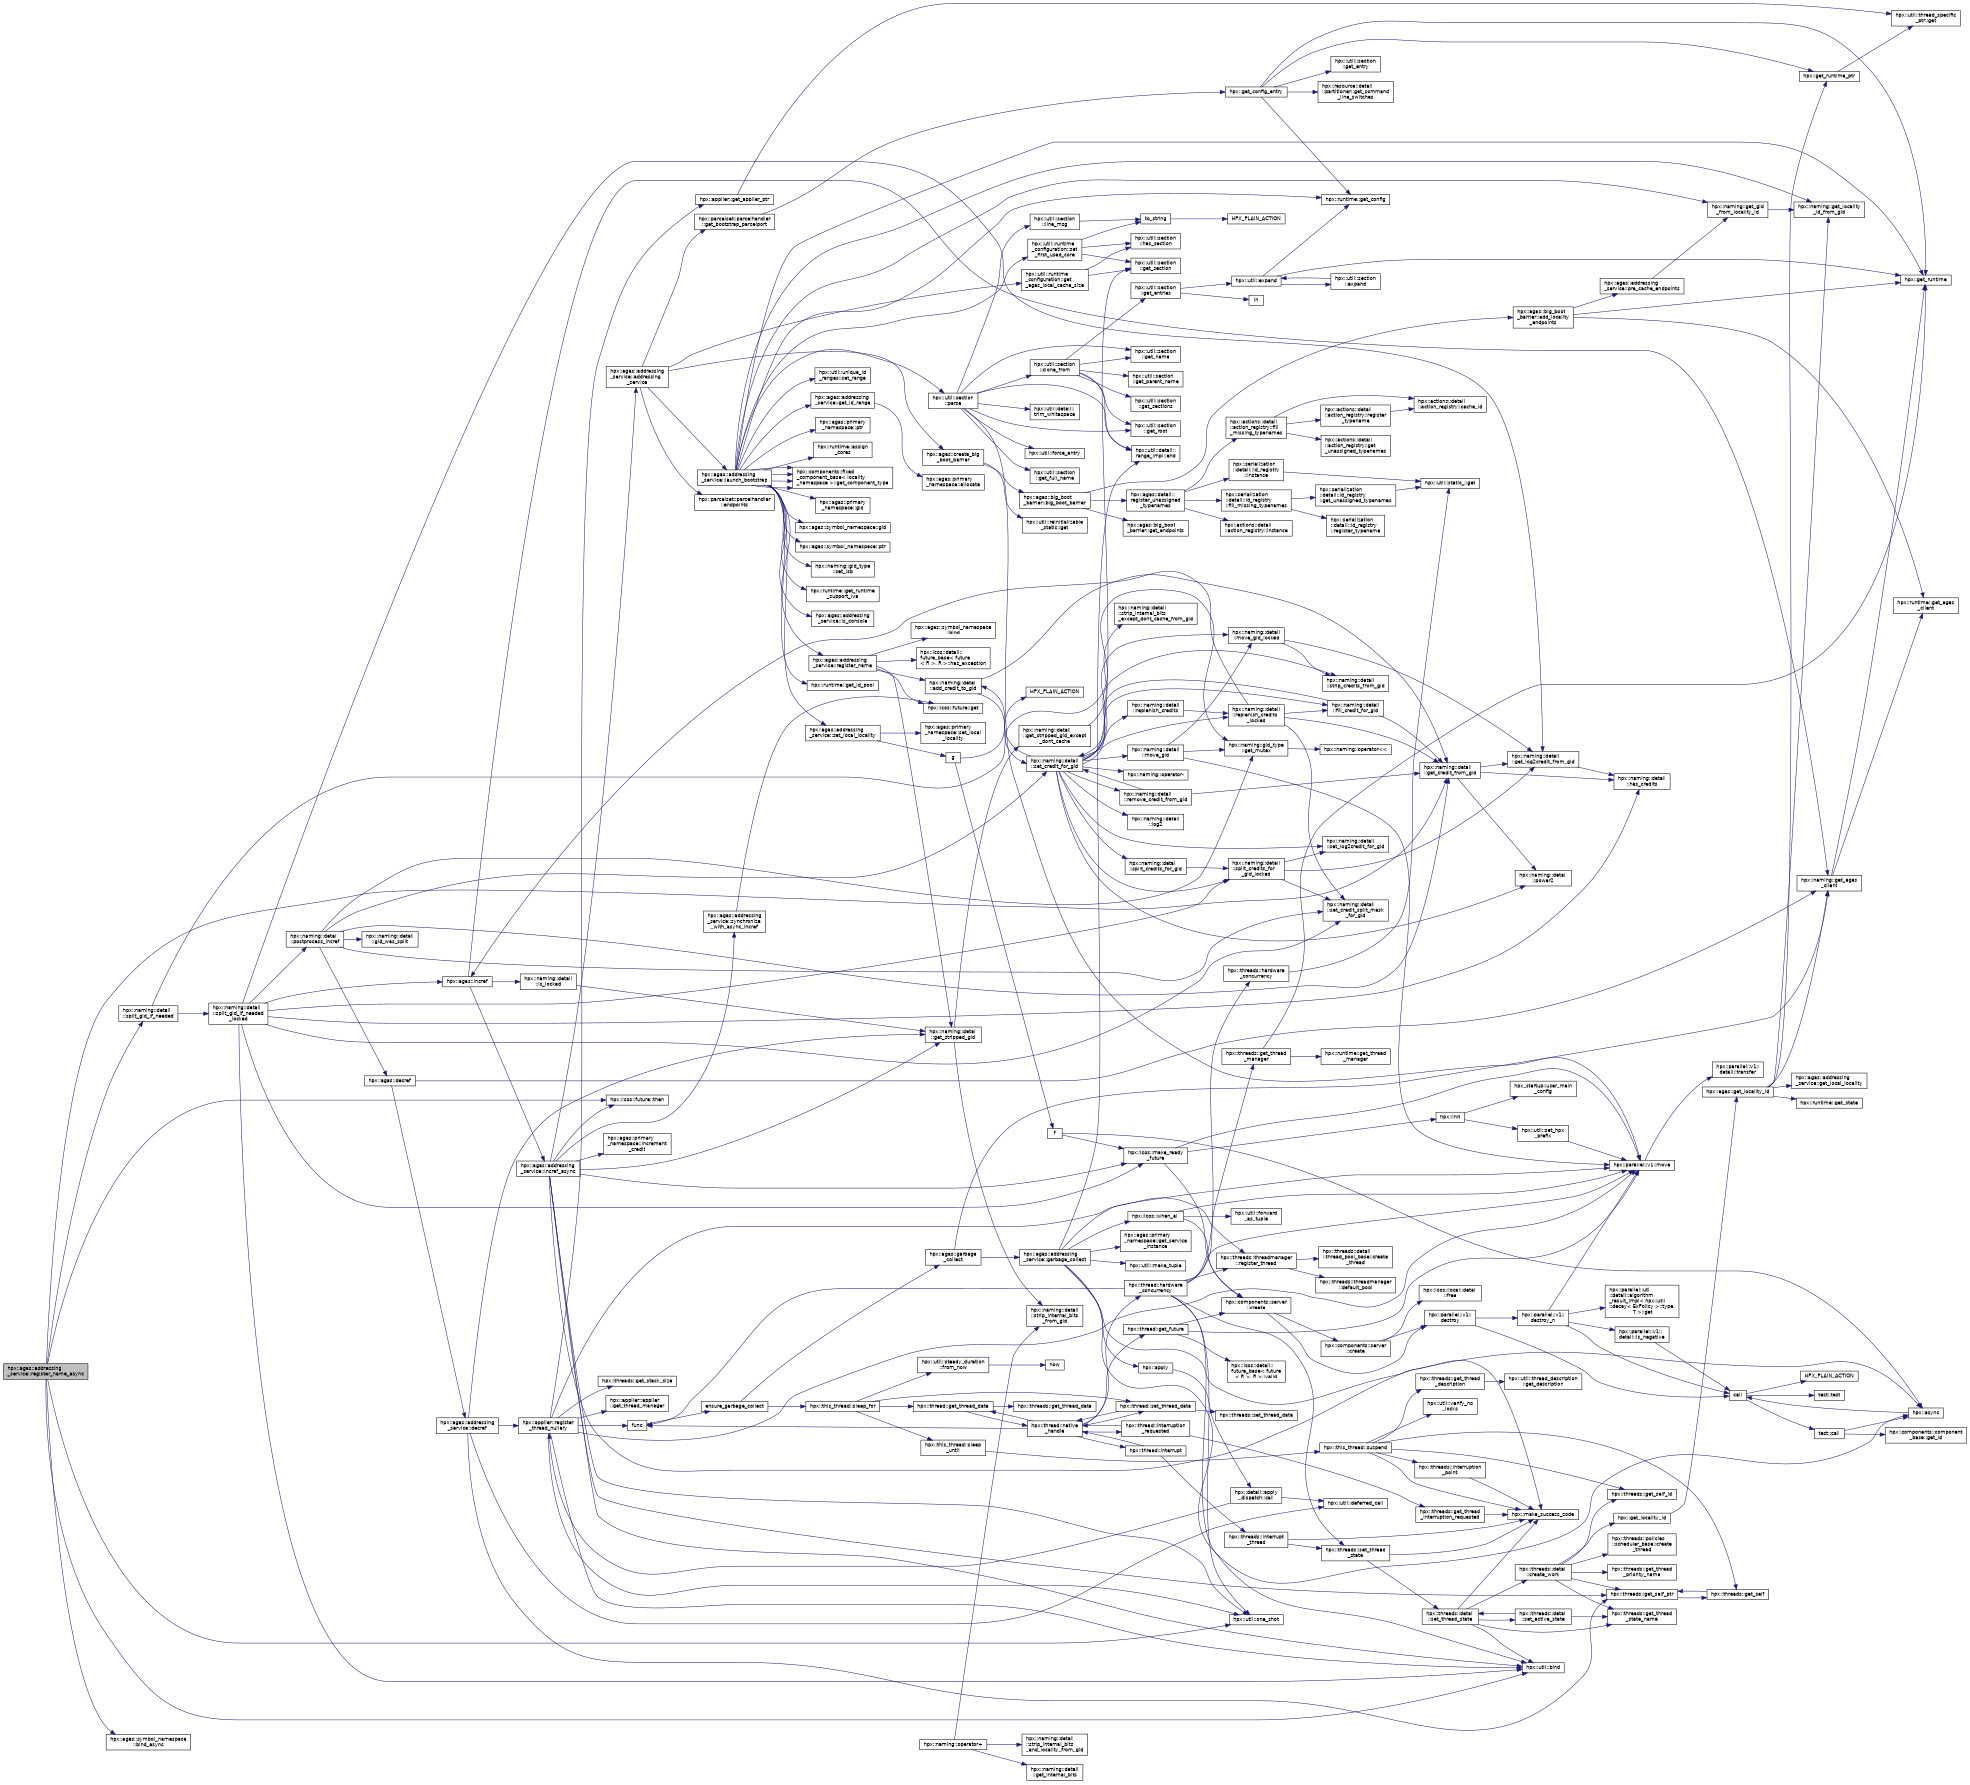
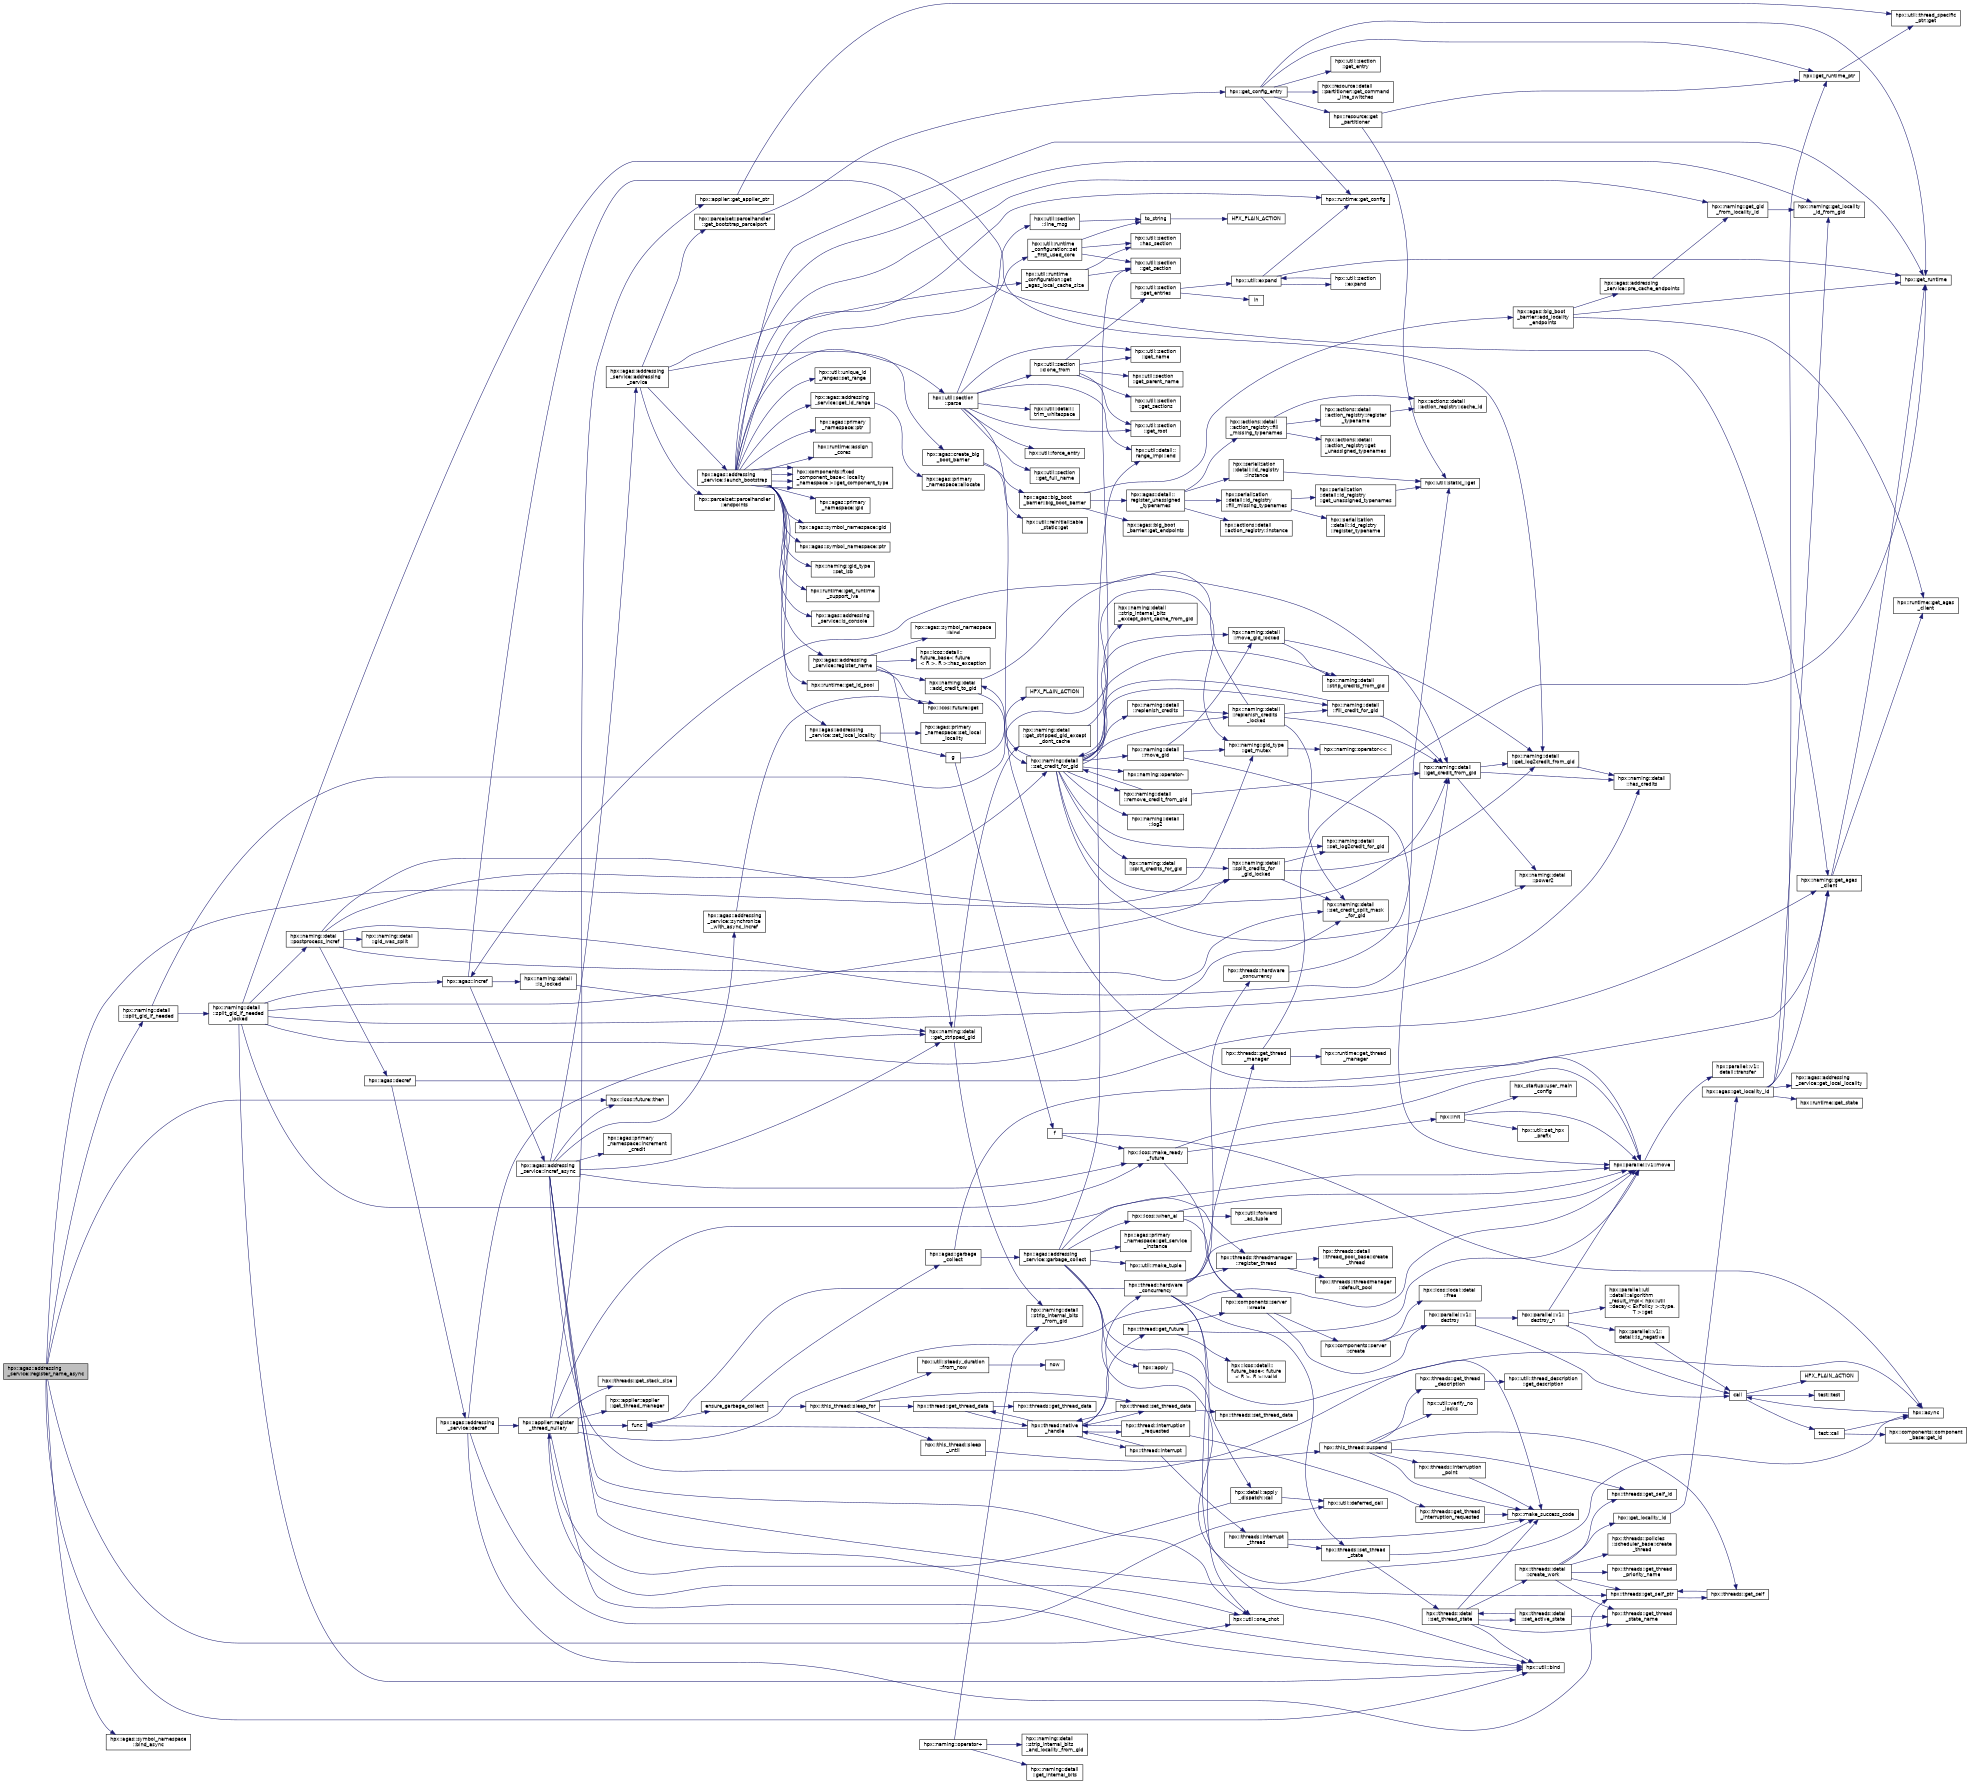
node "hpx::resource::get _partitioner": added
edge "hpx::util::section ::clone_from" -> "hpx::util::detail:: range_impl::end": removed
edge "hpx::util::set_hpx _prefix" -> "hpx::parallel::v1::move": now "hpx::init" -> "hpx::parallel::v1::move"
